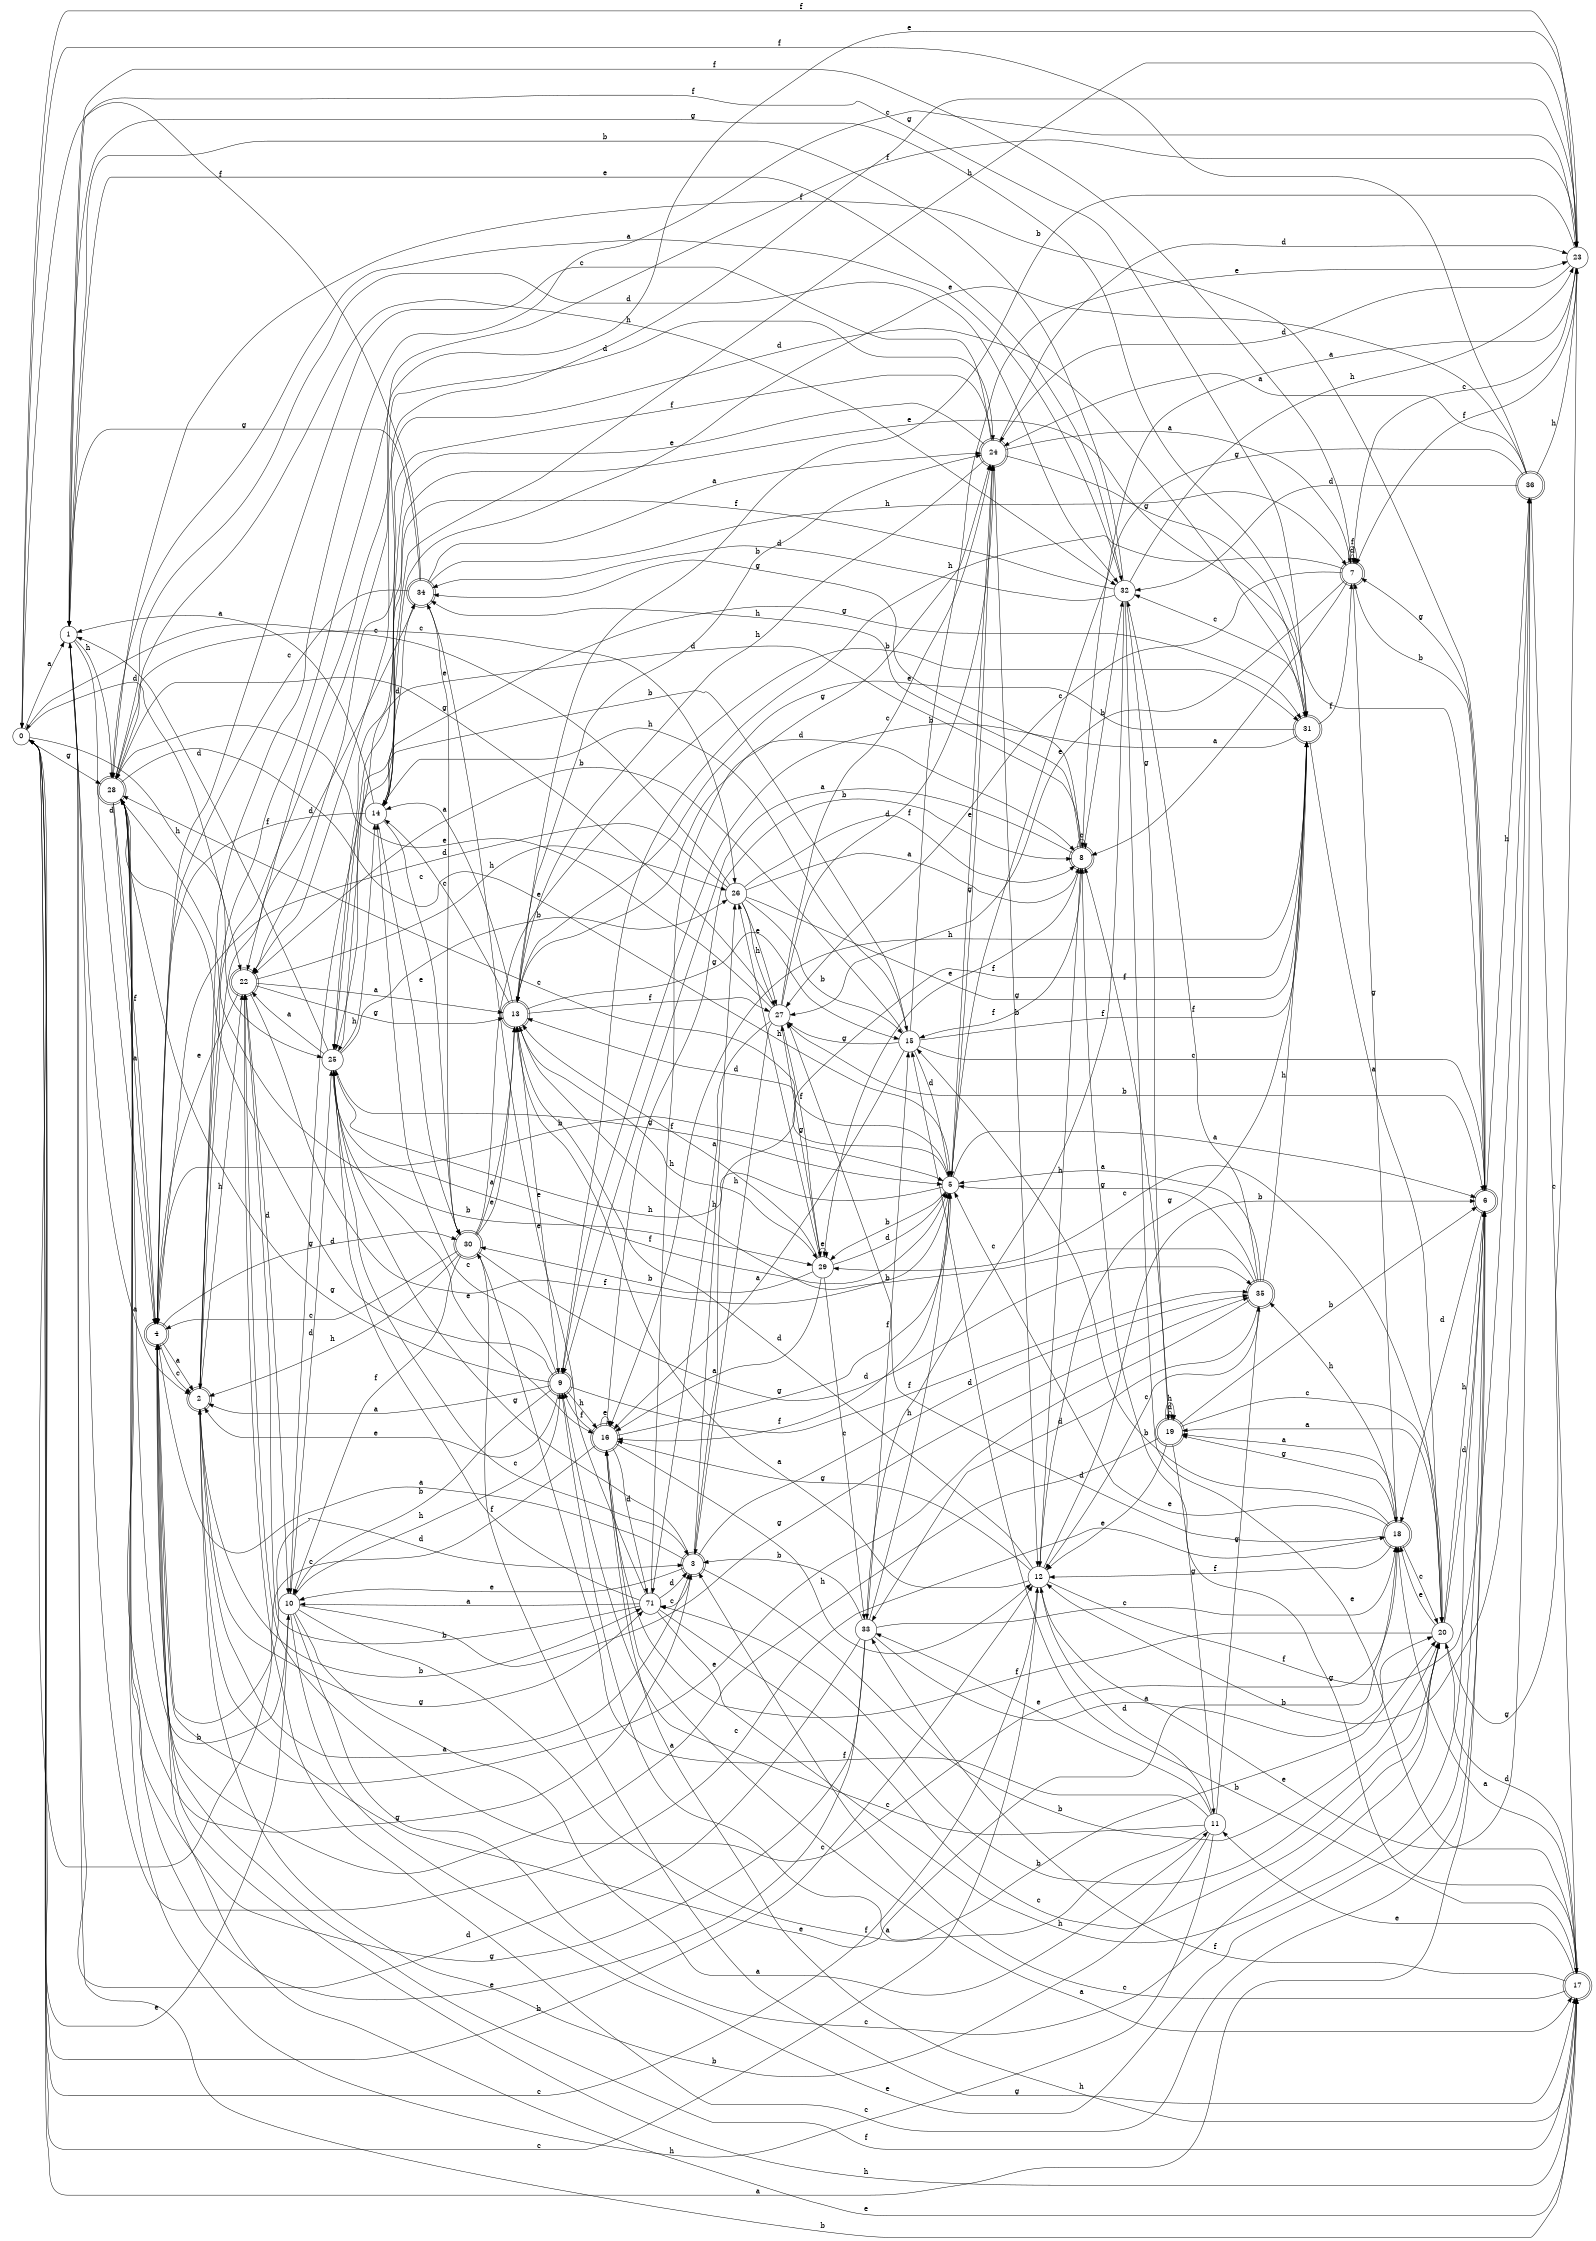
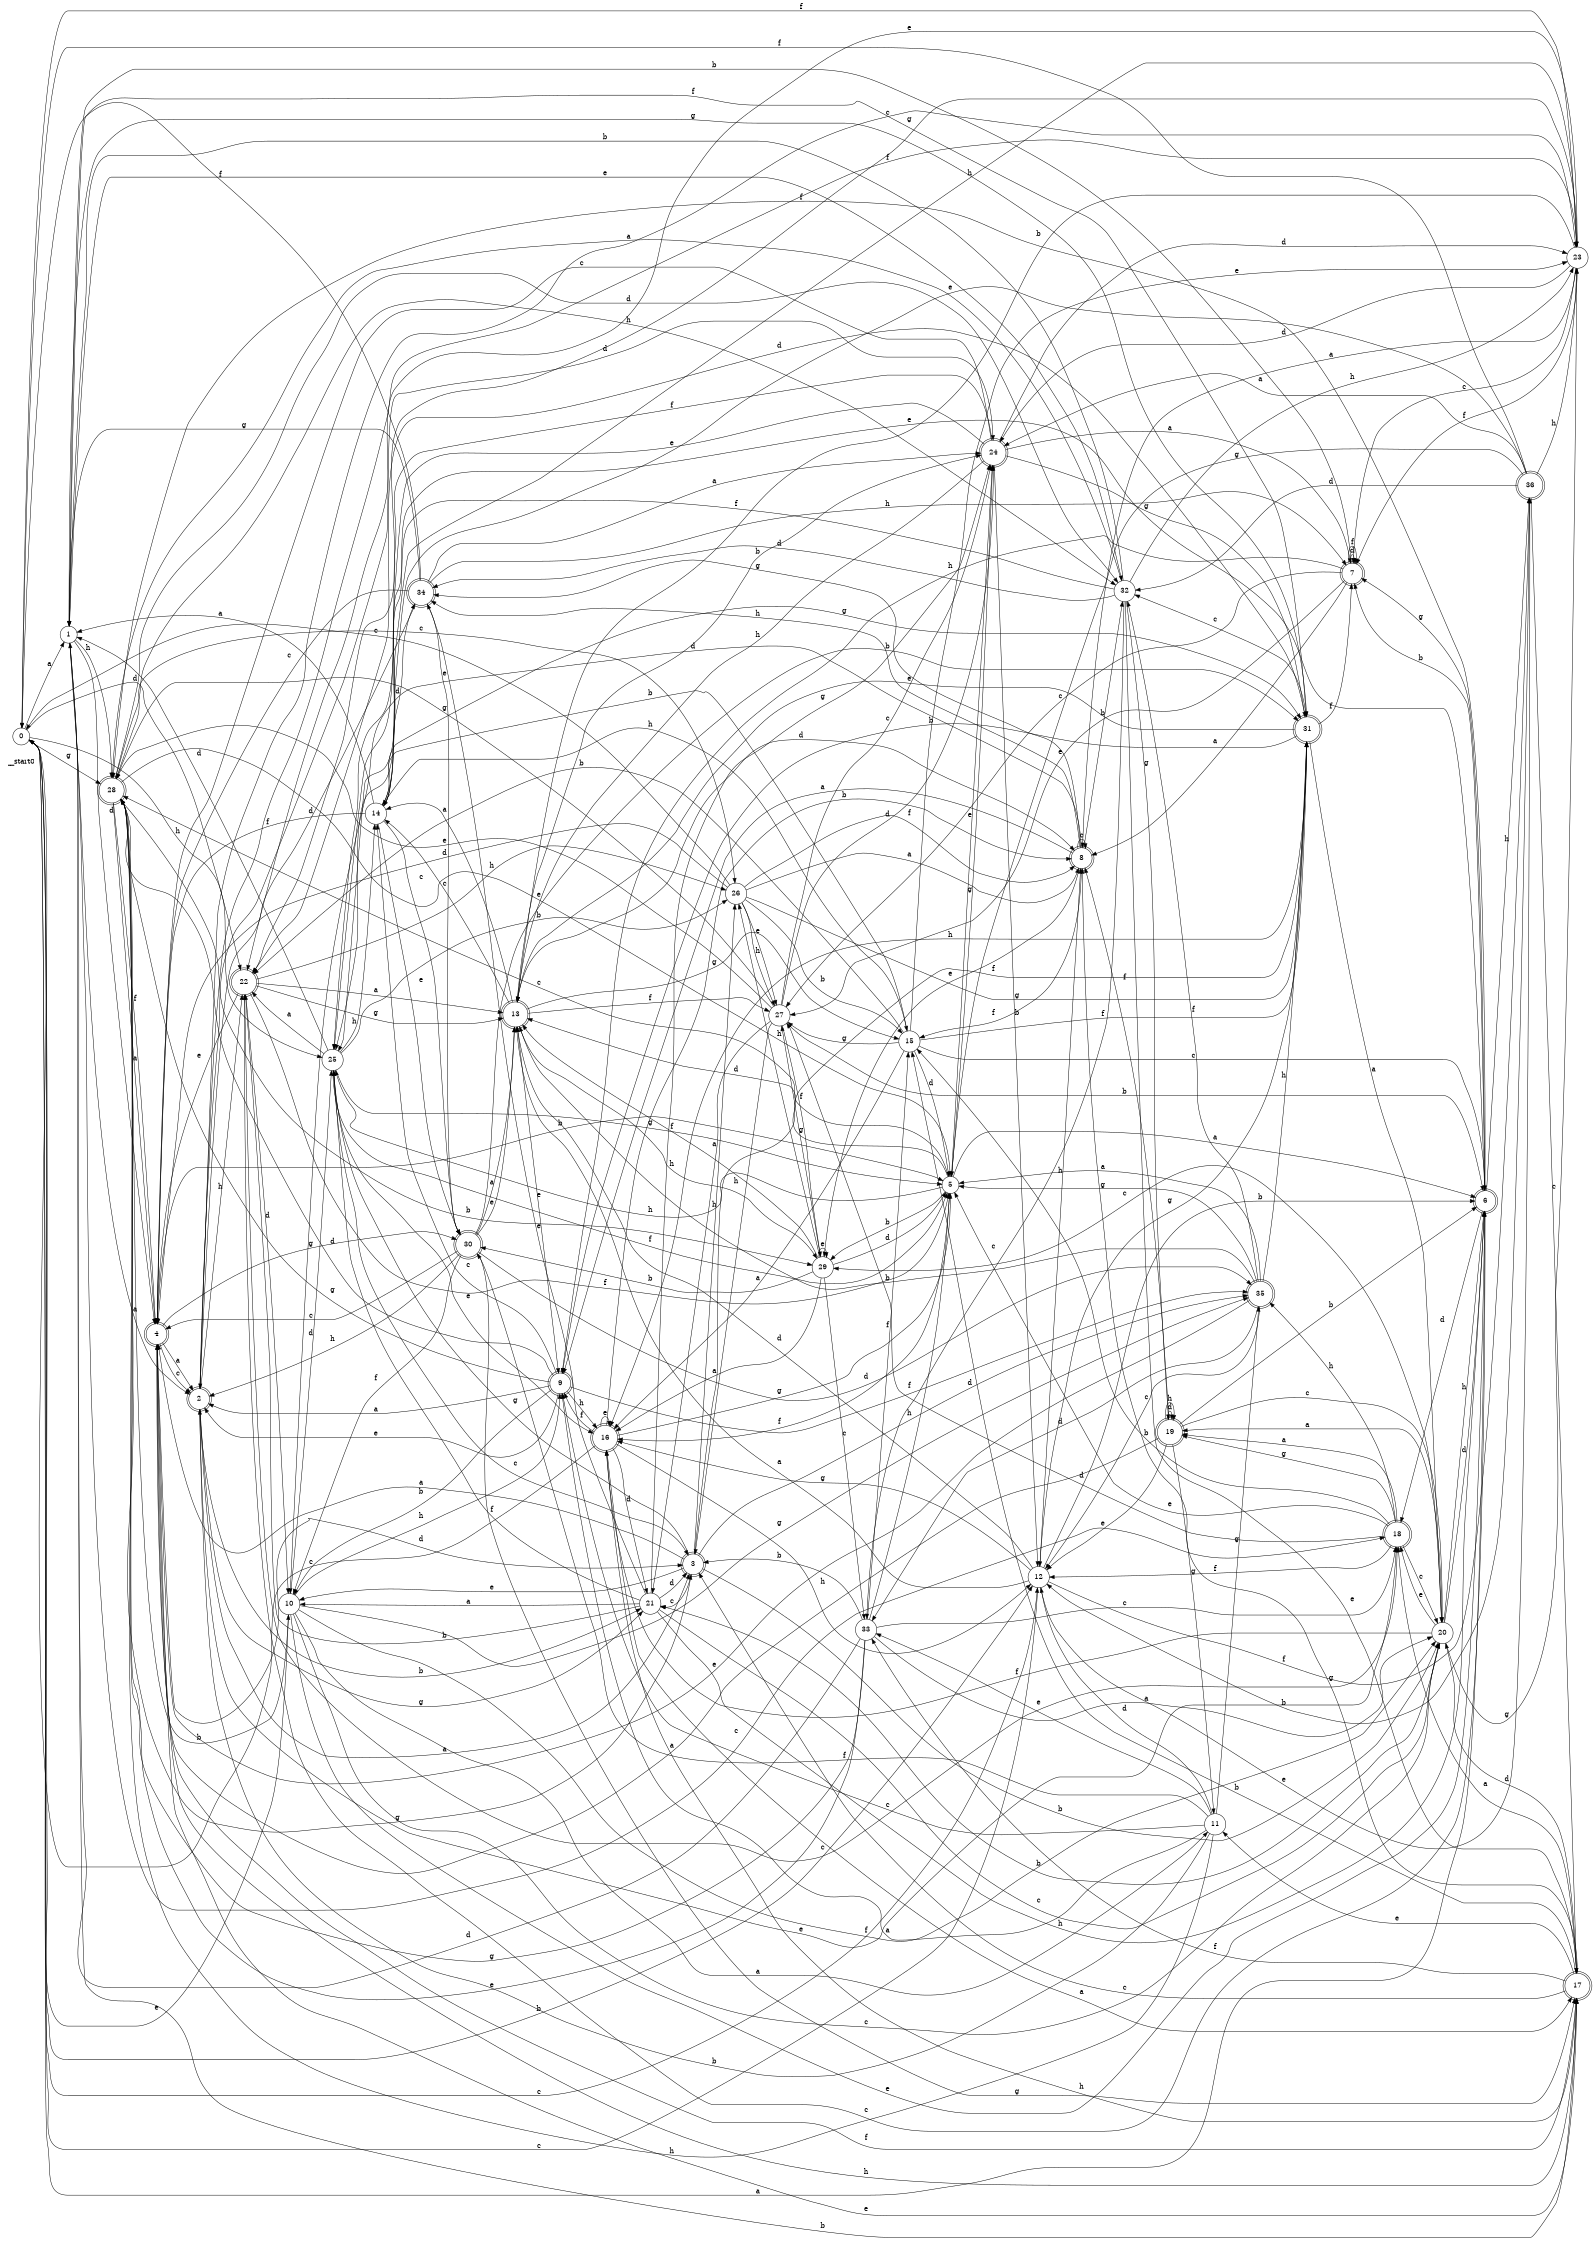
edge "7" -> "1": label "f" -> "b"
node "__start0": added
edge "7" -> "18": removed, label "g"
node "71": label "71" -> "21"
